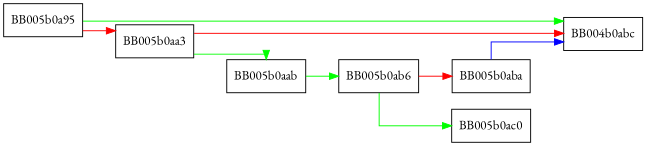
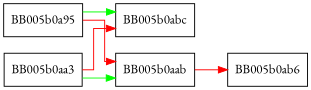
edge "BB005b0a95" -> "BB005b0aa3": now "BB005b0a95" -> "BB005b0aab"
node "BB004b0abc": label "BB004b0abc" -> "BB005b0abc"
edge "BB005b0aab" -> "BB005b0ab6": color green -> red
node "BB005b0aba": removed
node "BB005b0ac0": removed
